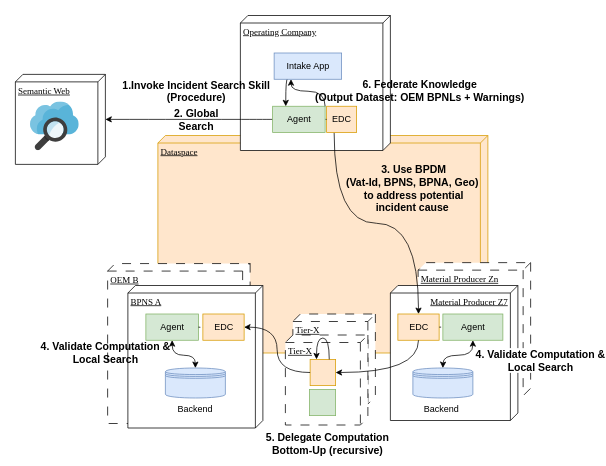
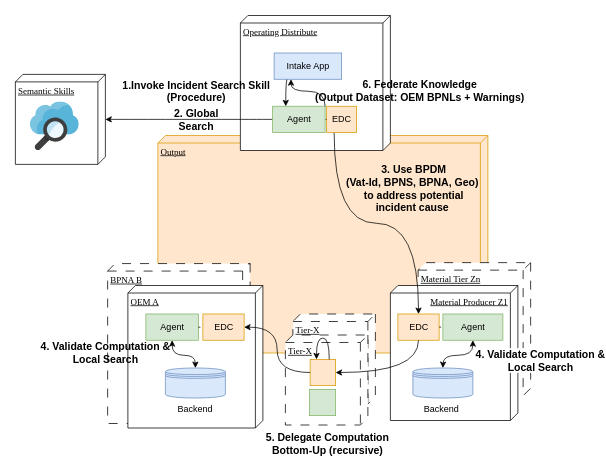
node "Operating Company": label "Operating Company" -> "Operating Distribute"
node "Semantic Web": label "Semantic Web" -> "Semantic Skills"
node "Dataspace": label "Dataspace" -> "Output"
node "OEM B": label "OEM B" -> "BPNA B"
node "Material Producer Zn": label "Material Producer Zn" -> "Material Tier Zn"
node "BPNS A": label "BPNS A" -> "OEM A"
node "Material Producer Z7": label "Material Producer Z7" -> "Material Producer Z1"
